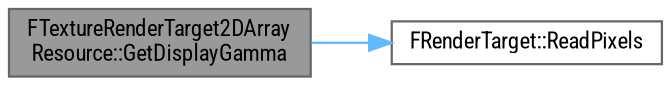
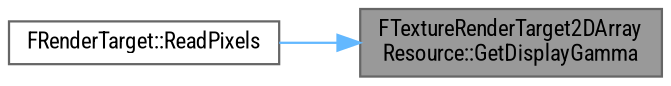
edge "FTextureRenderTarget2DArray Resource::GetDisplayGamma" -> "FRenderTarget::ReadPixels": reversed
